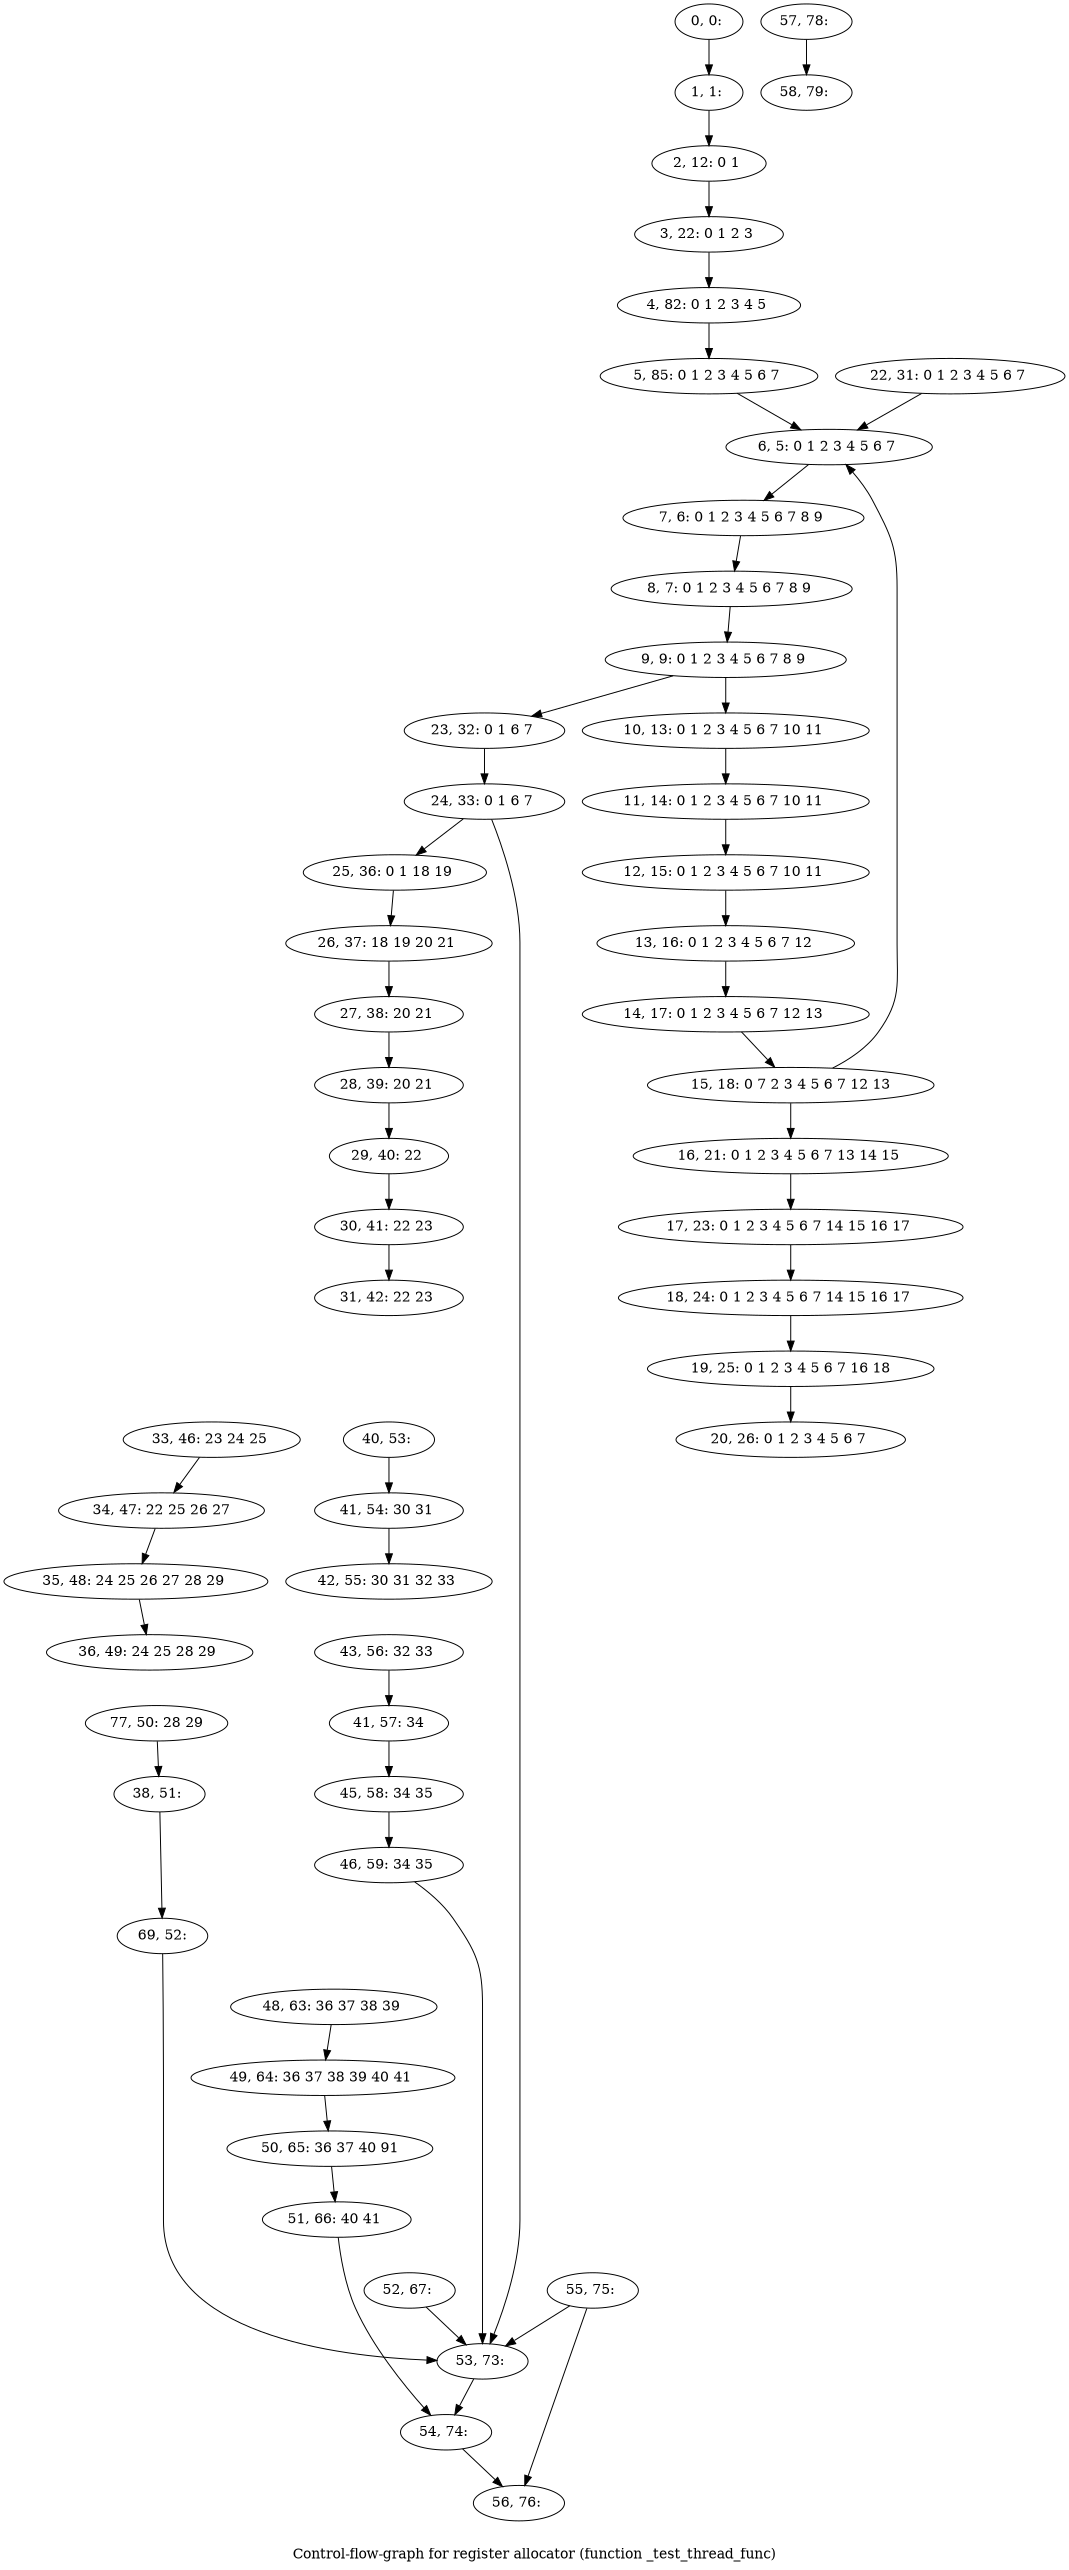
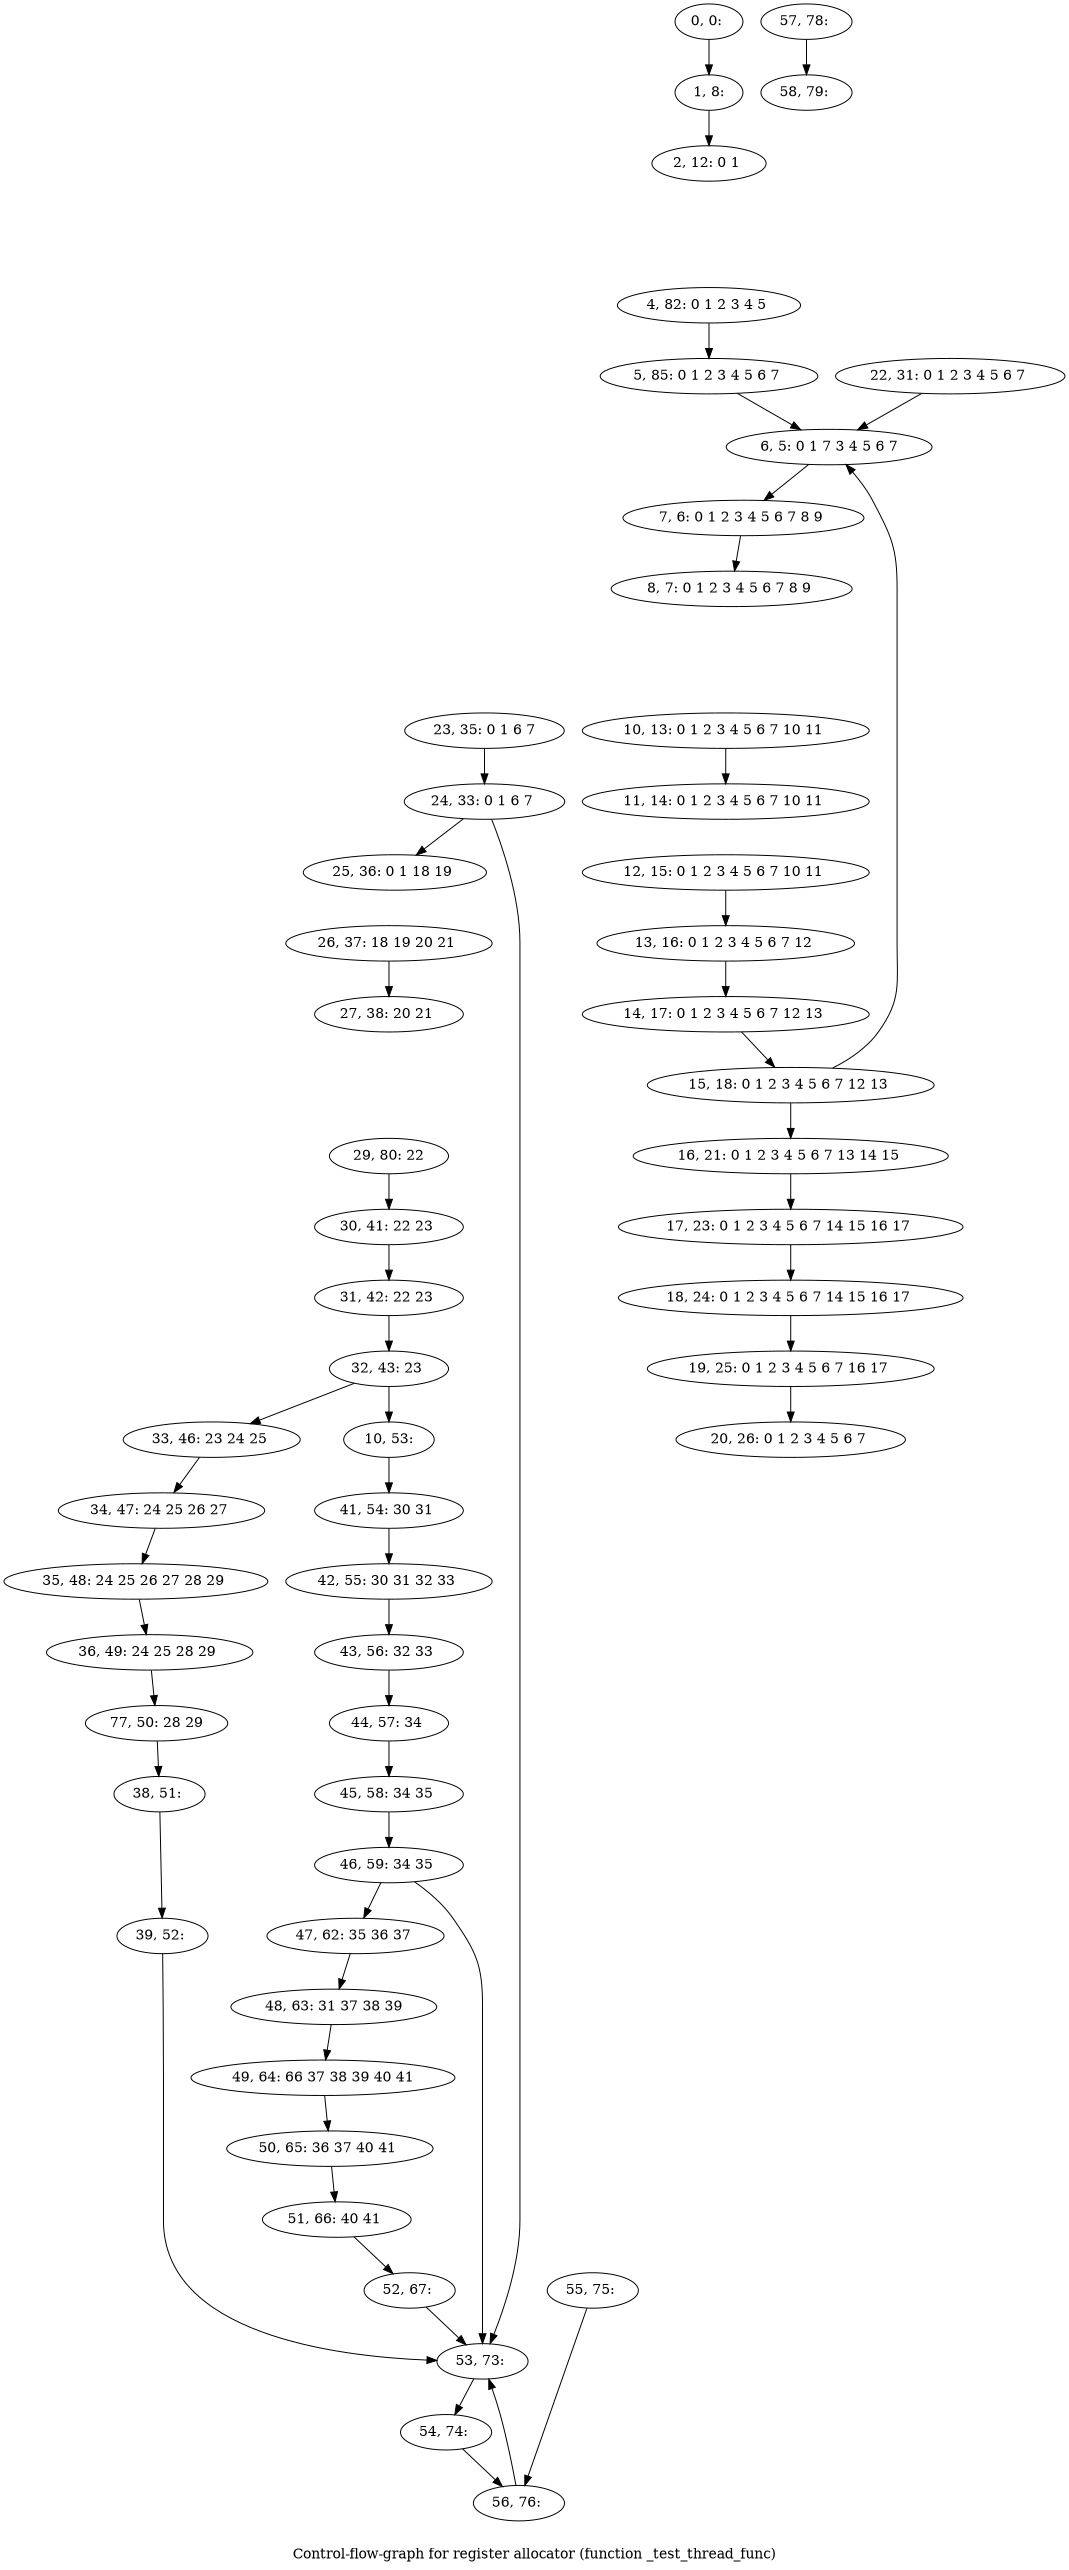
node "1, 1:": label "1, 1:" -> "1, 8:"
node "3, 22: 0 1 2 3": removed
node "6, 5: 0 1 2 3 4 5 6 7": label "6, 5: 0 1 2 3 4 5 6 7" -> "6, 5: 0 1 7 3 4 5 6 7"
node "9, 9: 0 1 2 3 4 5 6 7 8 9": removed
node "23, 32: 0 1 6 7": label "23, 32: 0 1 6 7" -> "23, 35: 0 1 6 7"
edge "11, 14: 0 1 2 3 4 5 6 7 10 11" -> "12, 15: 0 1 2 3 4 5 6 7 10 11": removed
edge "25, 36: 0 1 18 19" -> "26, 37: 18 19 20 21": removed
node "28, 39: 20 21": removed
node "15, 18: 0 7 2 3 4 5 6 7 12 13": label "15, 18: 0 7 2 3 4 5 6 7 12 13" -> "15, 18: 0 1 2 3 4 5 6 7 12 13"
node "29, 40: 22": label "29, 40: 22" -> "29, 80: 22"
node "32, 43: 23": added
node "19, 25: 0 1 2 3 4 5 6 7 16 18": label "19, 25: 0 1 2 3 4 5 6 7 16 18" -> "19, 25: 0 1 2 3 4 5 6 7 16 17"
node "40, 53:": label "40, 53:" -> "10, 53:"
node "34, 47: 22 25 26 27": label "34, 47: 22 25 26 27" -> "34, 47: 24 25 26 27"
edge "42, 55: 30 31 32 33" -> "43, 56: 32 33": added
edge "36, 49: 24 25 28 29" -> "77, 50: 28 29": added
node "41, 57: 34": label "41, 57: 34" -> "44, 57: 34"
node "69, 52:": label "69, 52:" -> "39, 52:"
node "47, 62: 35 36 37": added
node "48, 63: 36 37 38 39": label "48, 63: 36 37 38 39" -> "48, 63: 31 37 38 39"
node "49, 64: 36 37 38 39 40 41": label "49, 64: 36 37 38 39 40 41" -> "49, 64: 66 37 38 39 40 41"
node "50, 65: 36 37 40 91": label "50, 65: 36 37 40 91" -> "50, 65: 36 37 40 41"
edge "55, 75:" -> "53, 73:": now "56, 76:" -> "53, 73:"
edge "51, 66: 40 41" -> "54, 74:": now "51, 66: 40 41" -> "52, 67:"
